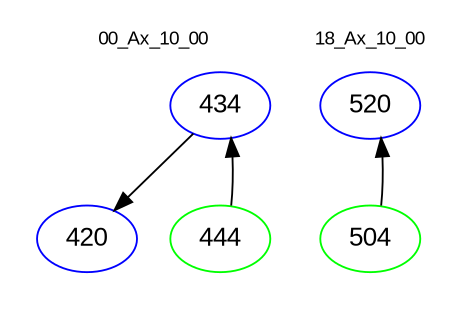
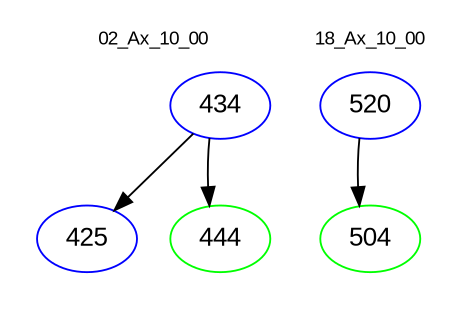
cluster "00_Ax_10_00": label "00_Ax_10_00" -> "02_Ax_10_00"
edge "444" -> "434": reversed
edge "504" -> "520": reversed
node "420": label "420" -> "425"
